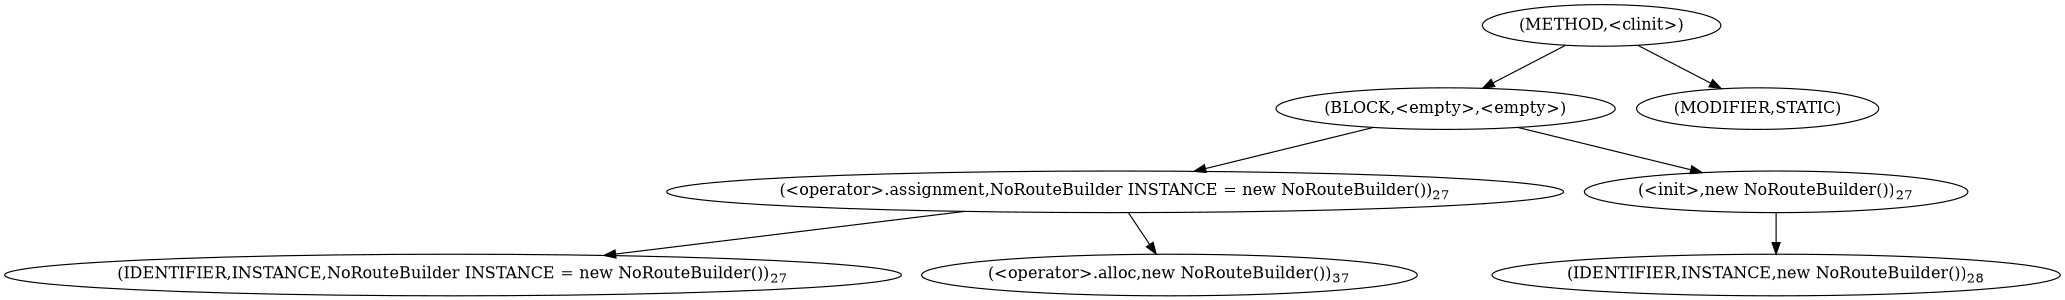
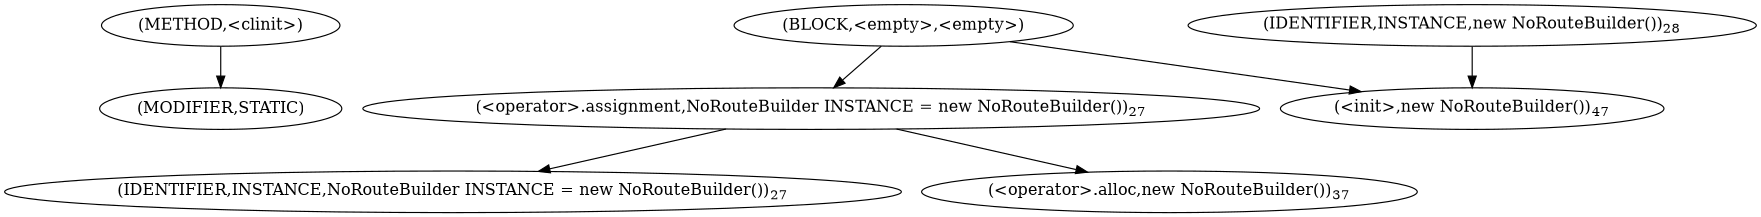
edge "(METHOD,<clinit>)" -> "(BLOCK,<empty>,<empty>)": removed
node "(<init>,new NoRouteBuilder())": text "27" -> "47"
edge "(<init>,new NoRouteBuilder())" -> "(IDENTIFIER,INSTANCE,new NoRouteBuilder())": reversed
